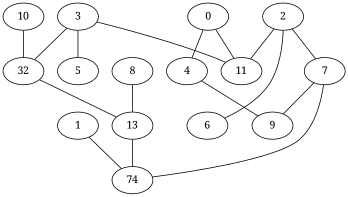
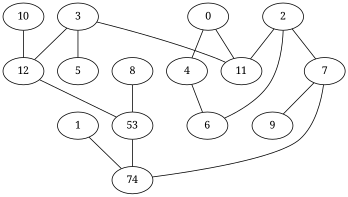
node "32": label "32" -> "12"
edge "4" -- "9": now "4" -- "6"
node "13": label "13" -> "53"
